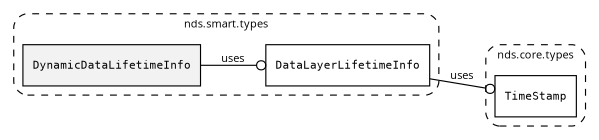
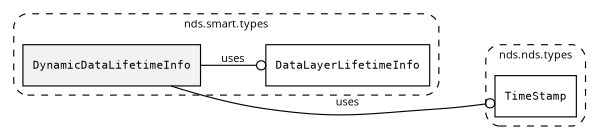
cluster "nds.core.types": label "nds.core.types" -> "nds.nds.types"
edge "DataLayerLifetimeInfo" -> "TimeStamp": now "DynamicDataLifetimeInfo" -> "TimeStamp"
